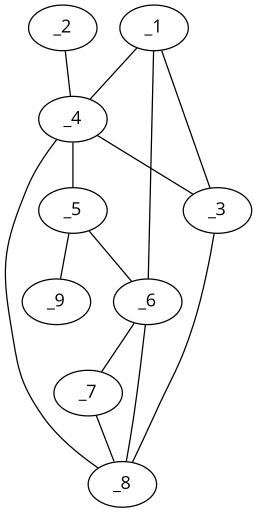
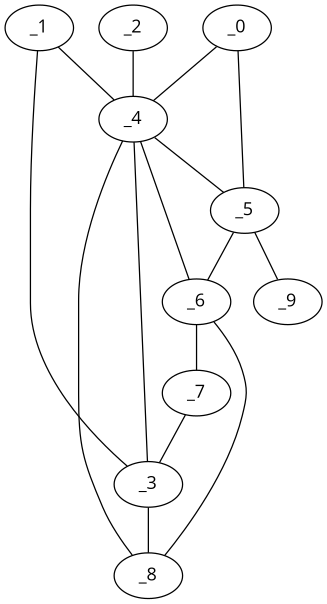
node "_0": added
edge "_1" -- "_6": now "_4" -- "_6"
edge "_7" -- "_8": now "_7" -- "_3"
